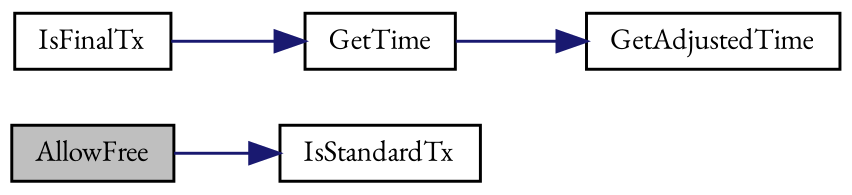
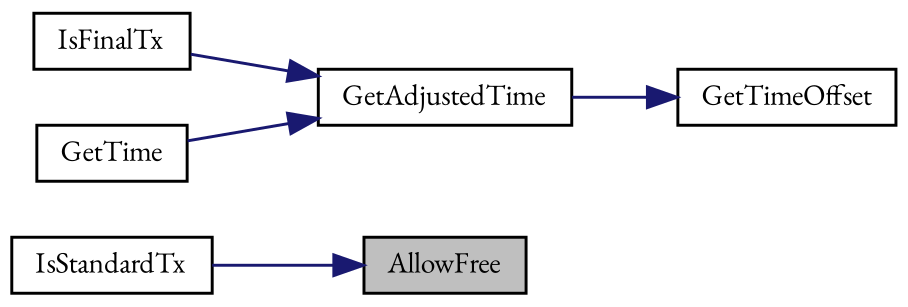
edge "IsFinalTx" -> "GetTime": now "IsFinalTx" -> "GetAdjustedTime"
node "GetTimeOffset": added
edge "AllowFree" -> "IsStandardTx": reversed
